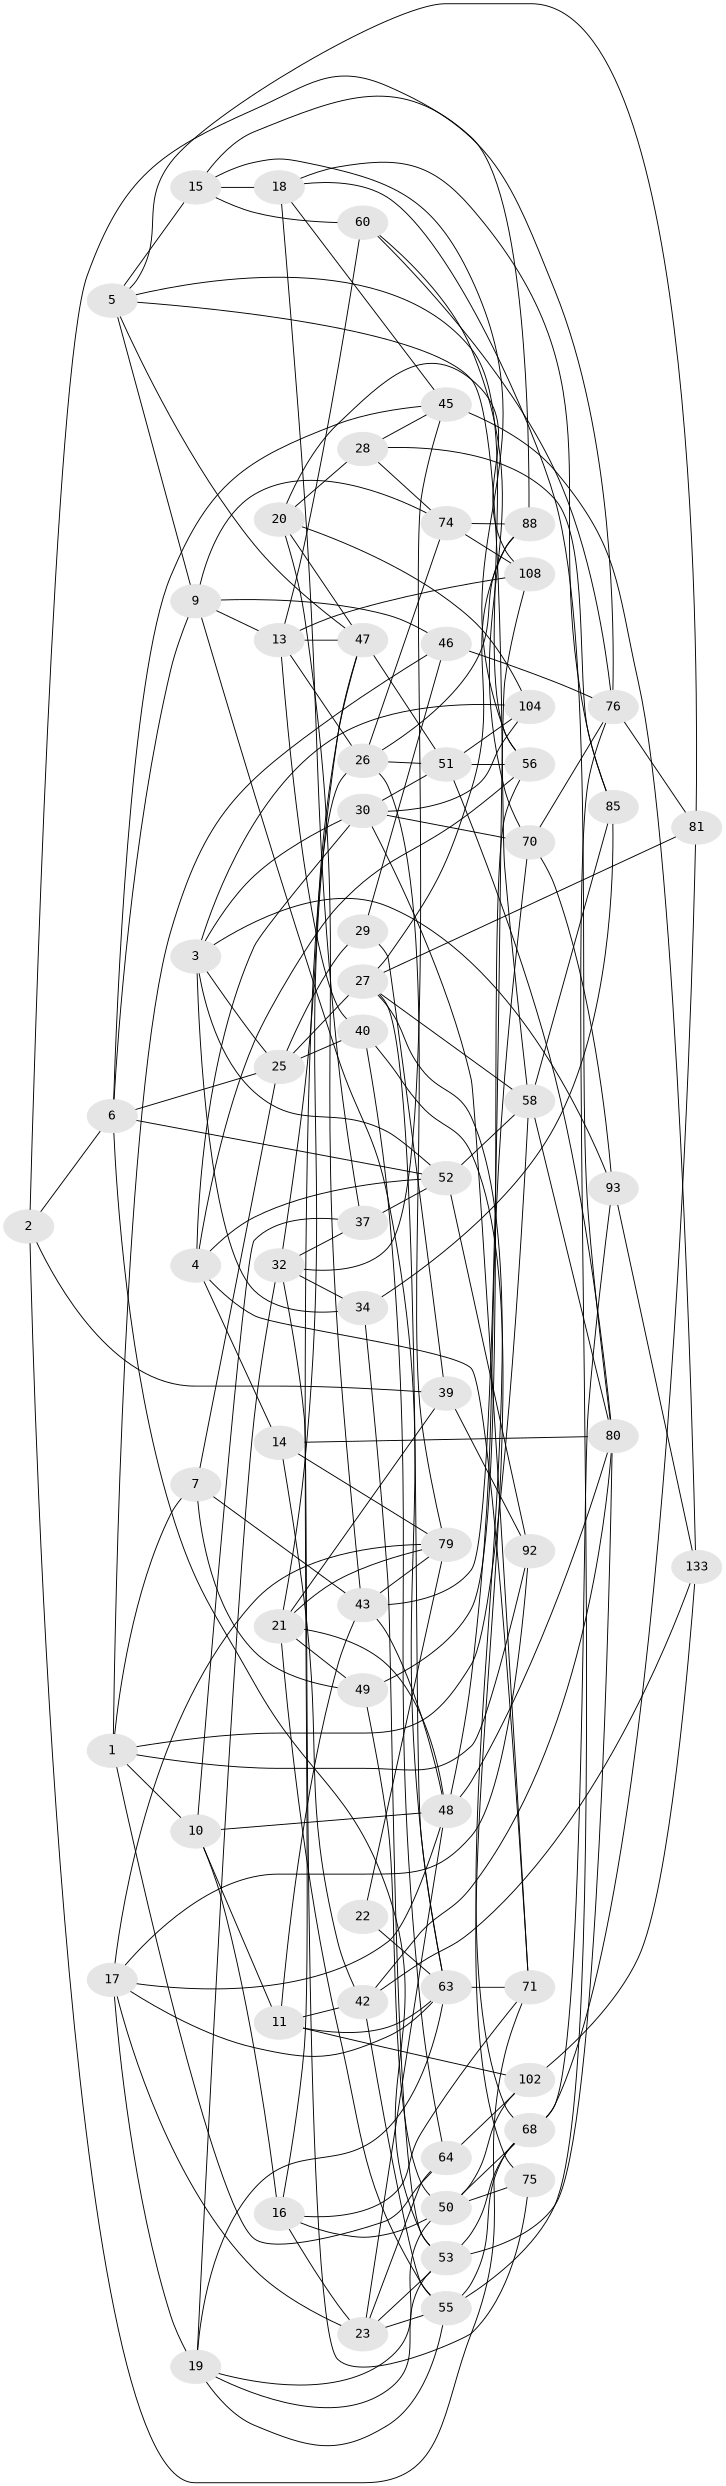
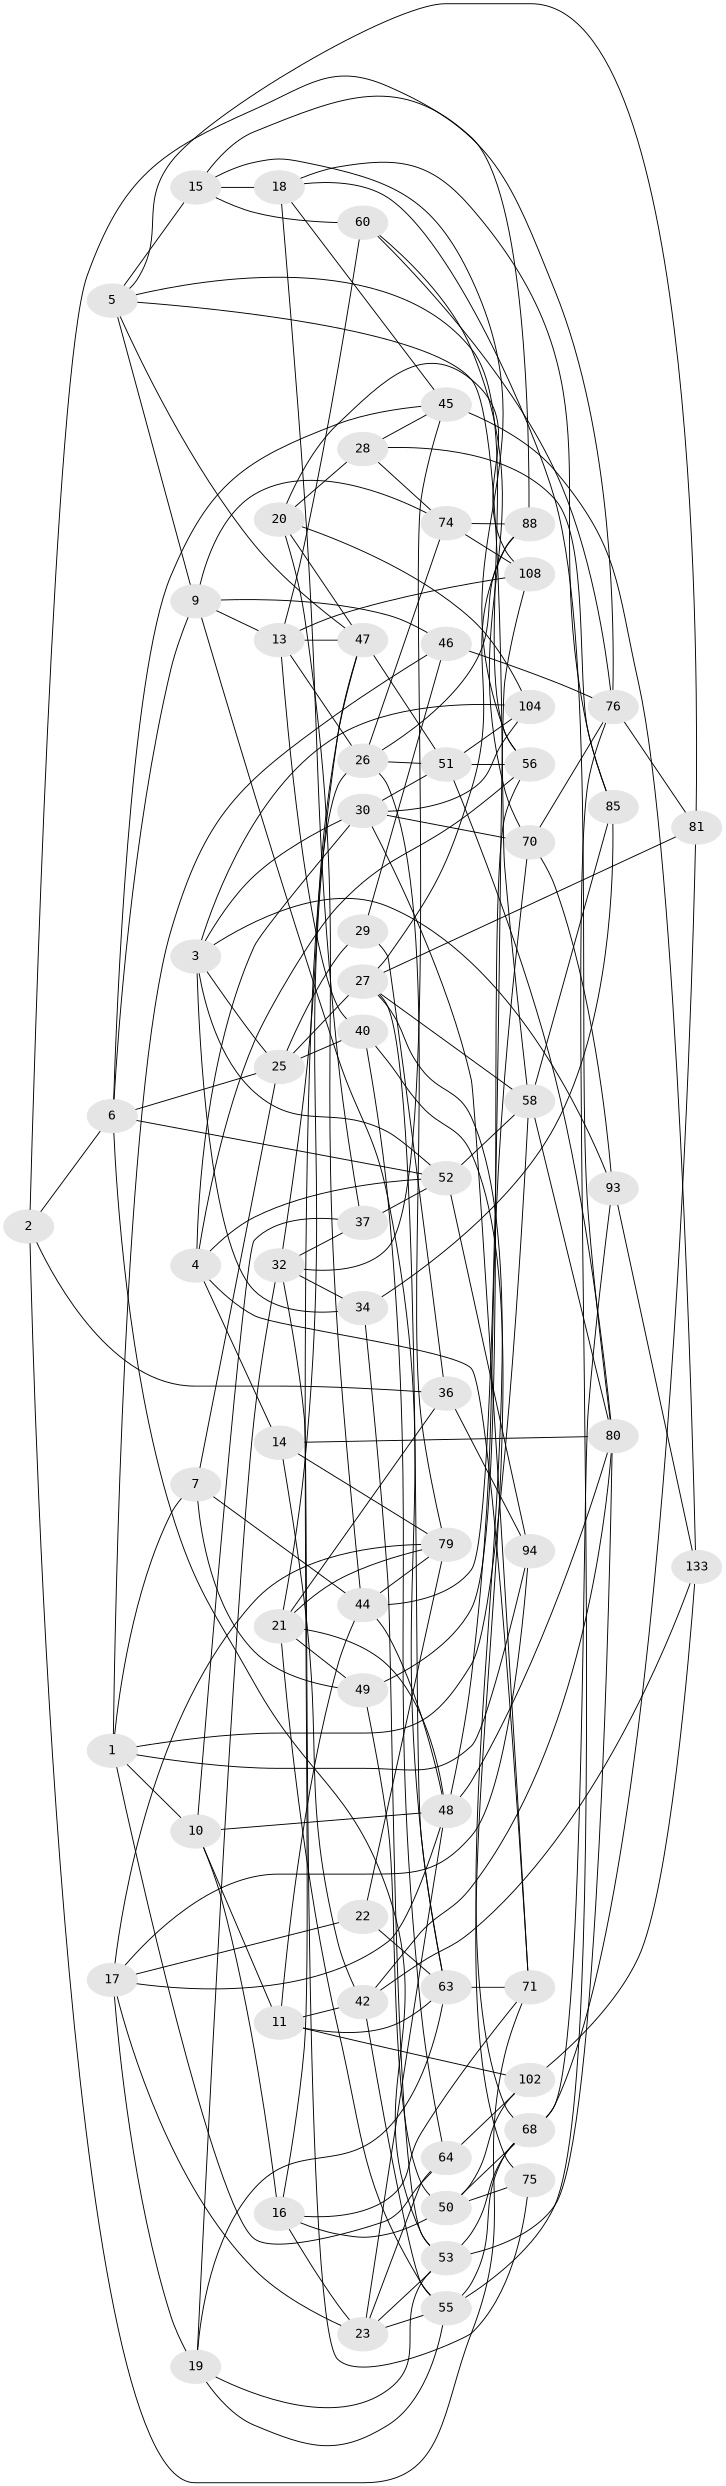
node "39": label "39" -> "36"
node "92": label "92" -> "94"
node "43": label "43" -> "44"
edge "17" -- "63": now "17" -- "22"
edge "50" -- "19": removed
